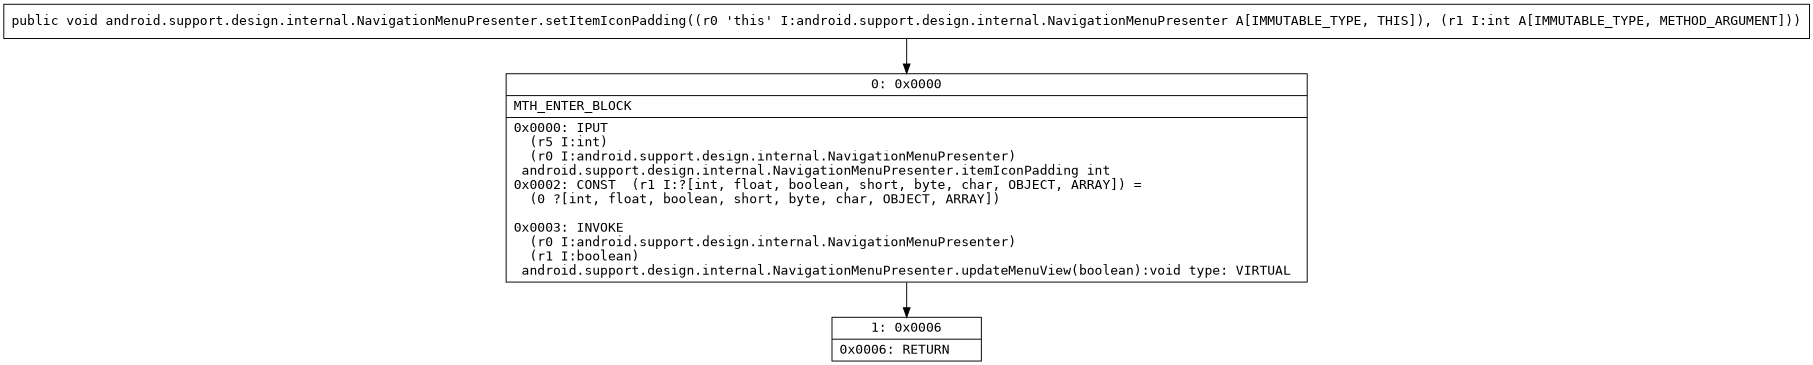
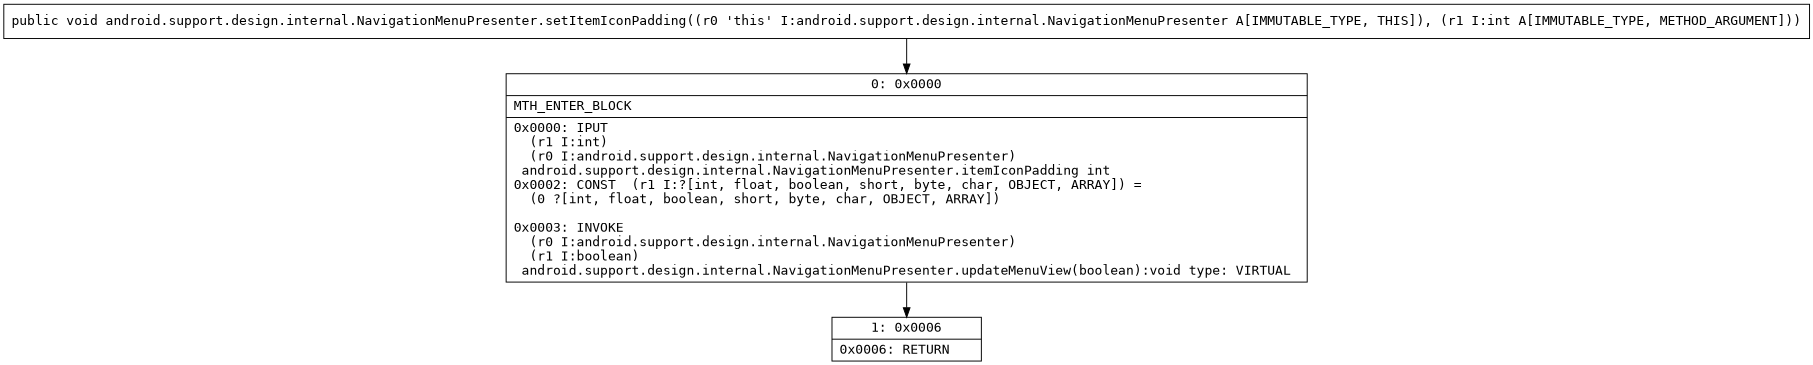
node "0: 0x0000": text "(r5 I:int)" -> "(r1 I:int)"
